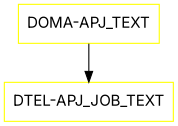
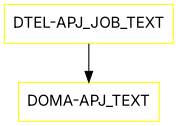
edge "DOMA-APJ_TEXT" -> "DTEL-APJ_JOB_TEXT": reversed
